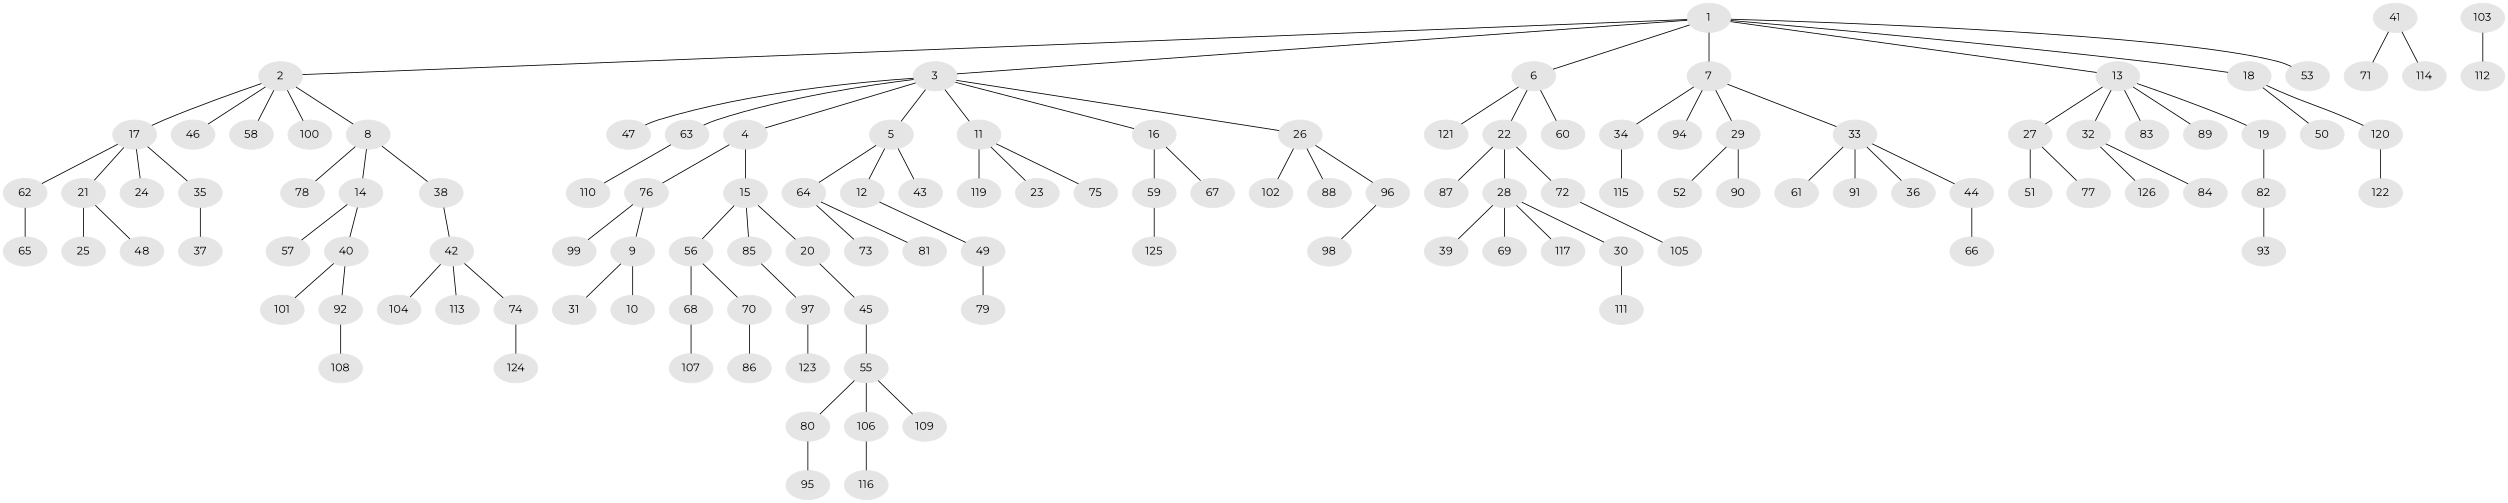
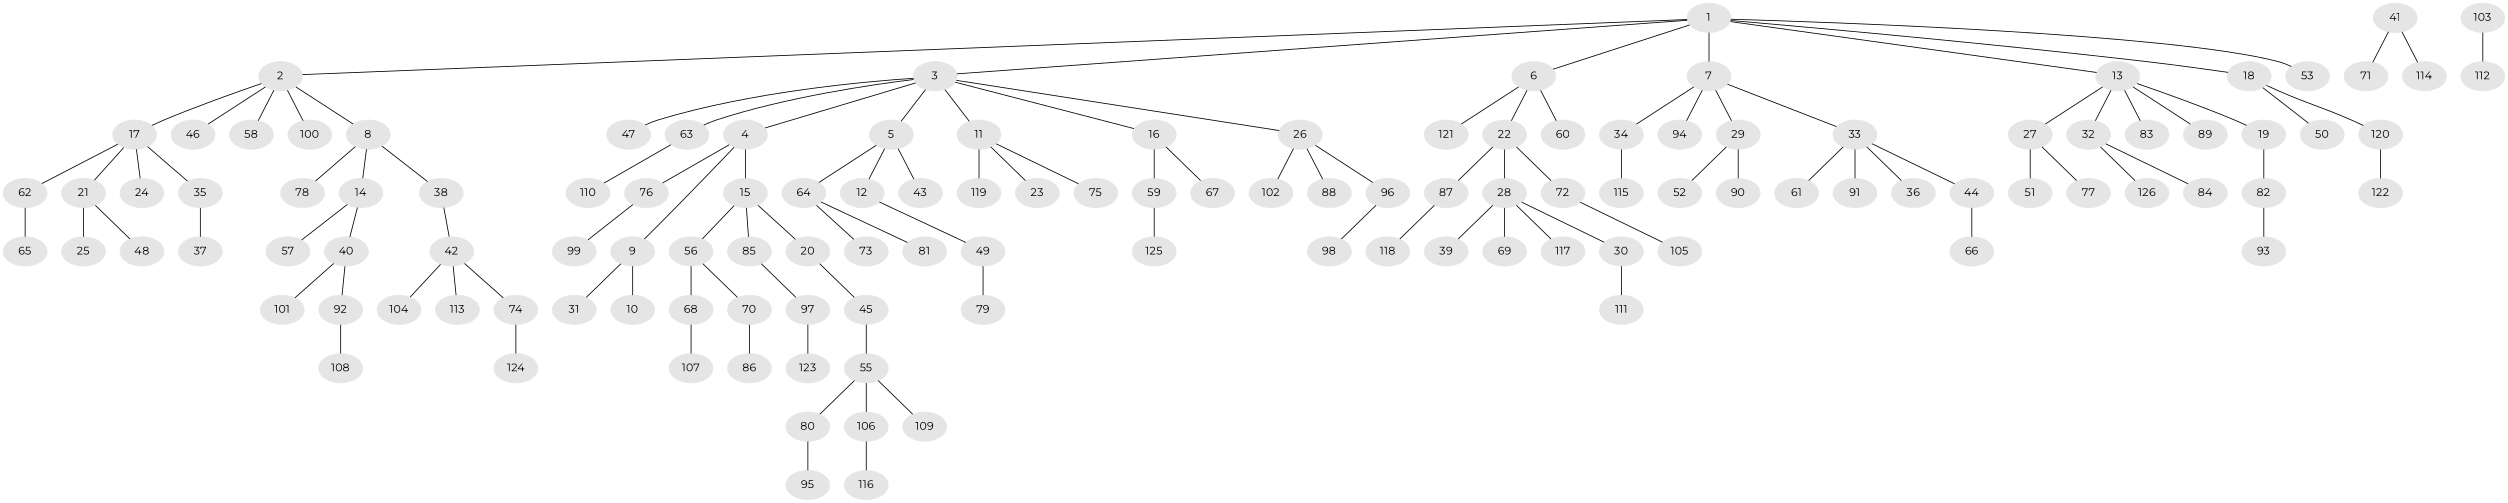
edge "76" -- "9": now "4" -- "9"
node "118": added
